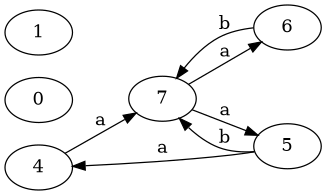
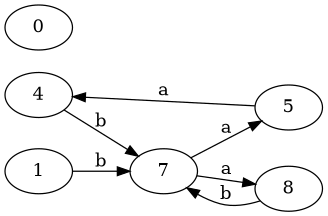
node "6": label "6" -> "8"
edge "4" -> "7": label "a" -> "b"
edge "5" -> "7": now "1" -> "7"
